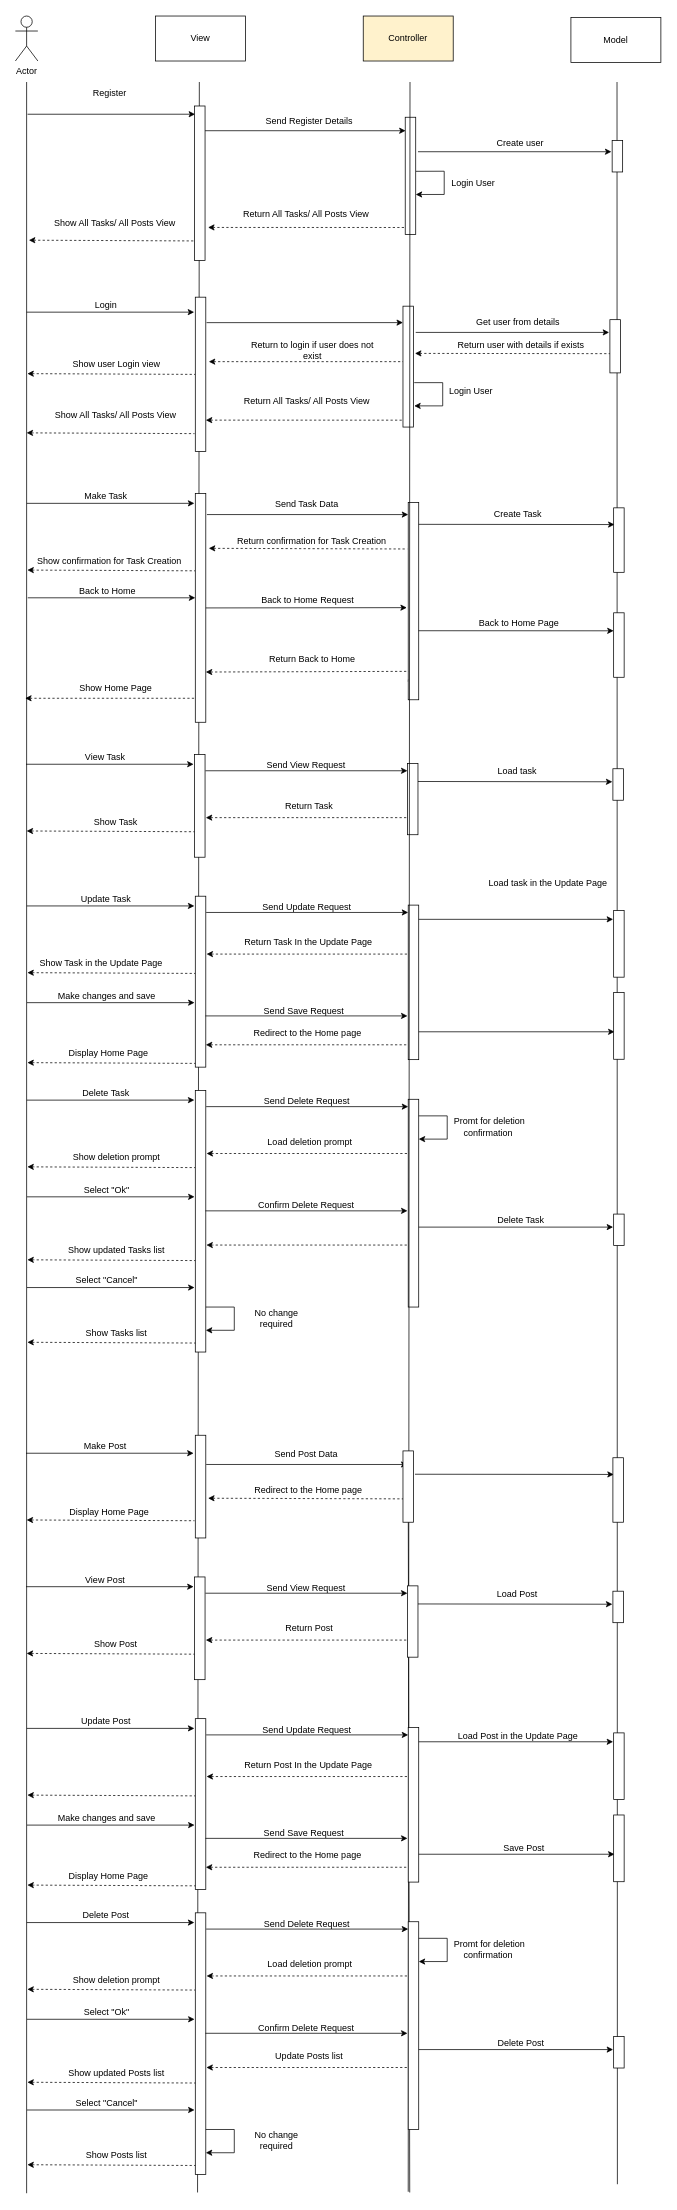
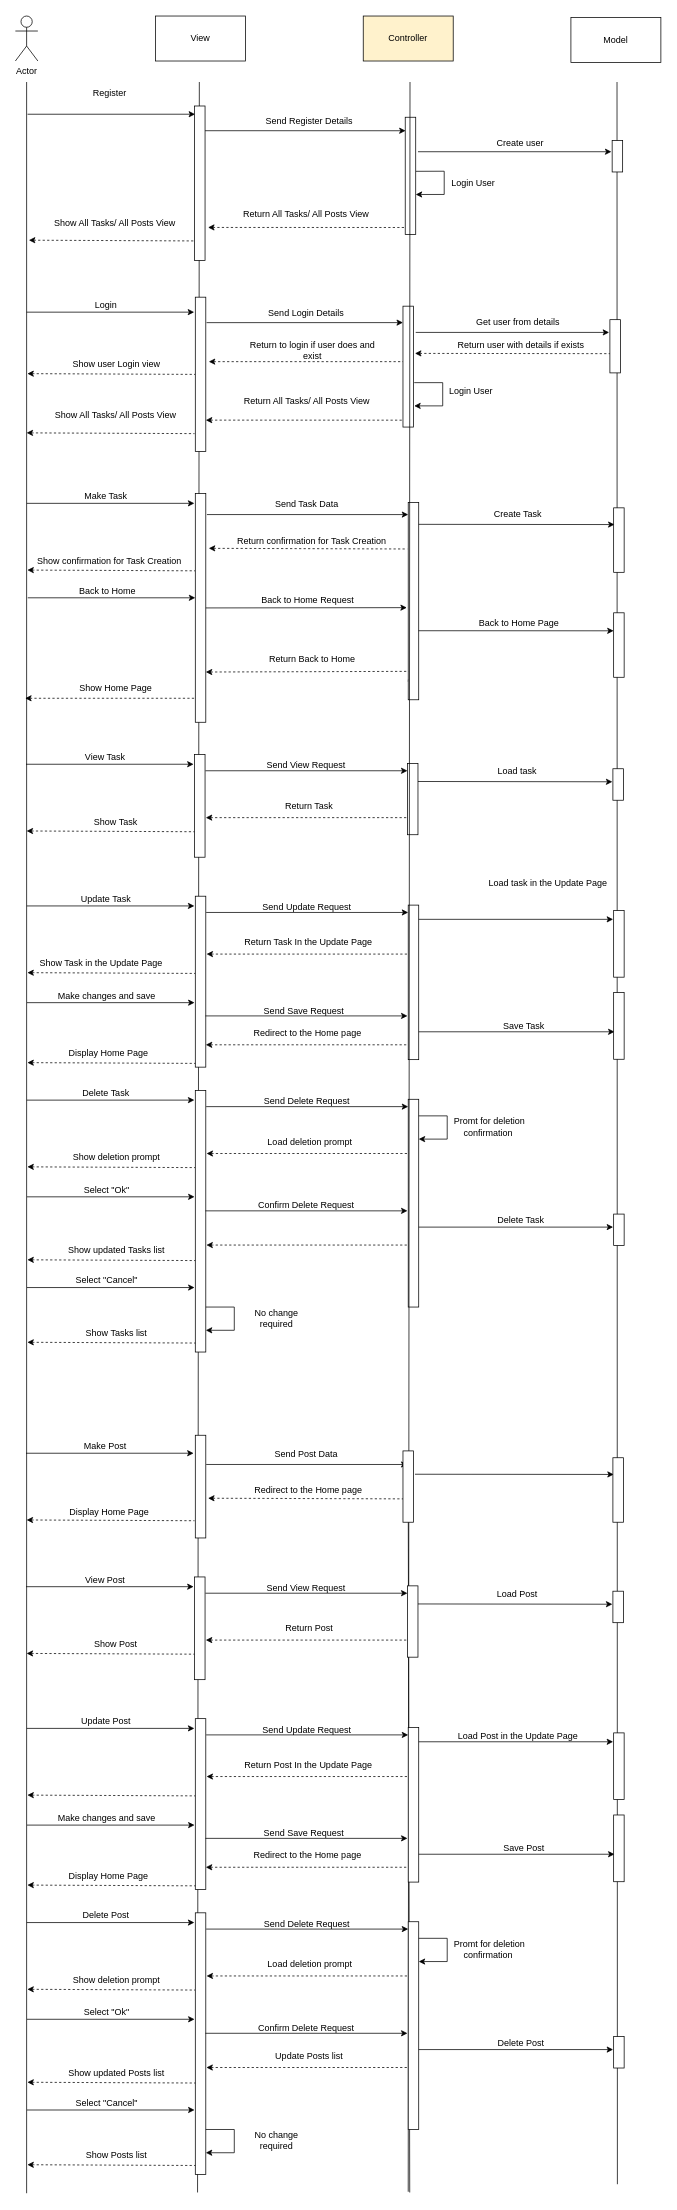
node "Send Login Details": added
node "Return to login if user does not exist": label "Return to login if user does not exist" -> "Return to login if user does and exist"
node "Save Task": added
